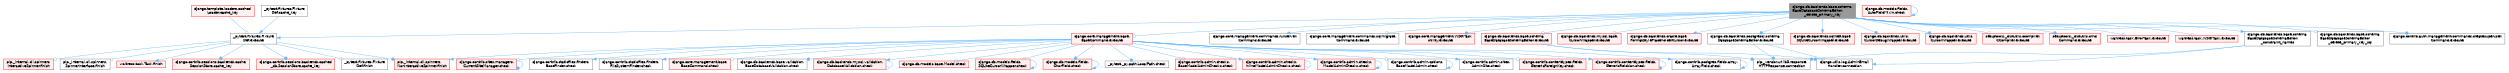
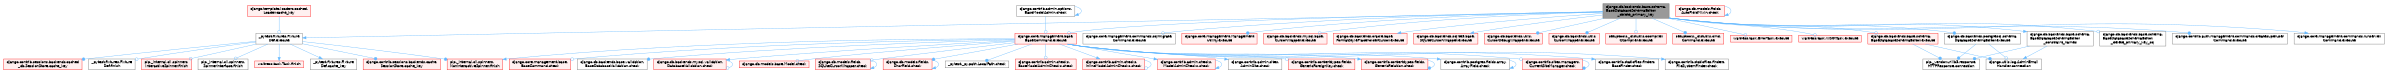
edge "_pytest.fixtures.Fixture Def.cache_key" -> "_pytest.fixtures.Fixture Def.execute": reversed
node "django.core.management.WSGITask Utility.execute": label "django.core.management.WSGITask Utility.execute" -> "django.core.management.Management Utility.execute"
edge "django.core.management.base. BaseCommand.execute" -> "django.contrib.admin.options. BaseModelAdmin.check": reversed
